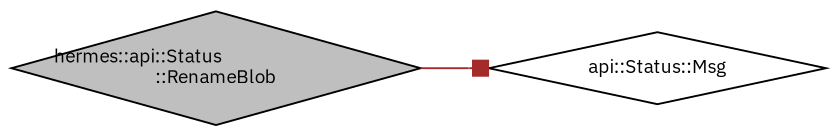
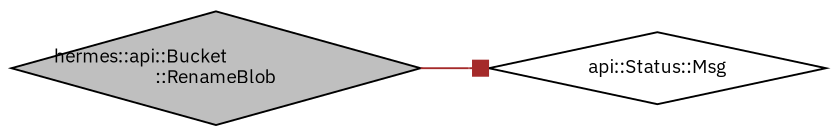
node "hermes::api::Status ::RenameBlob": label "hermes::api::Status ::RenameBlob" -> "hermes::api::Bucket ::RenameBlob"
